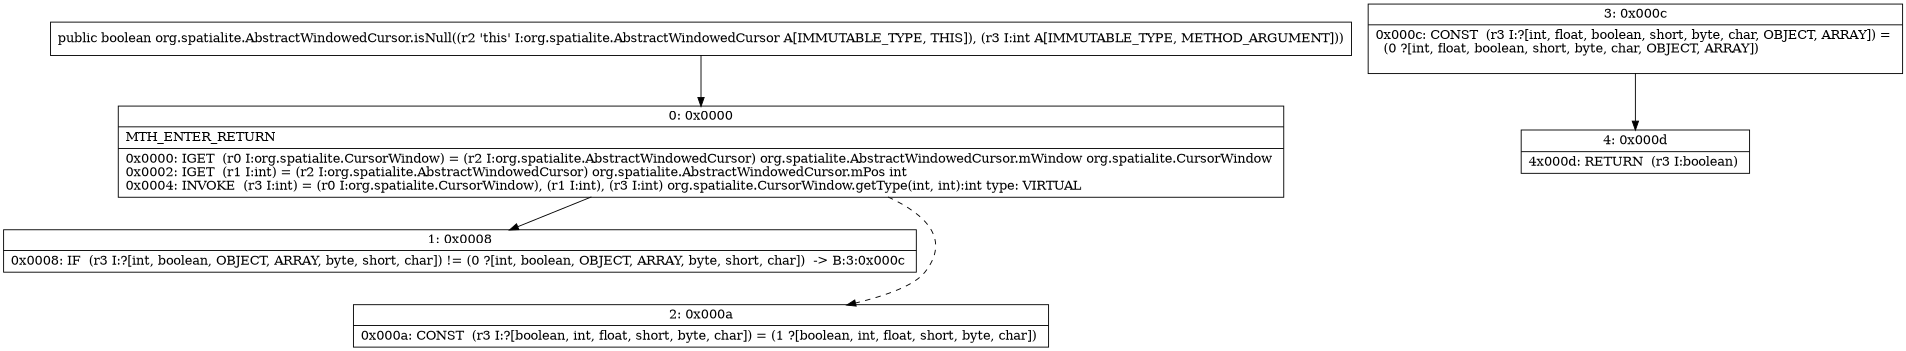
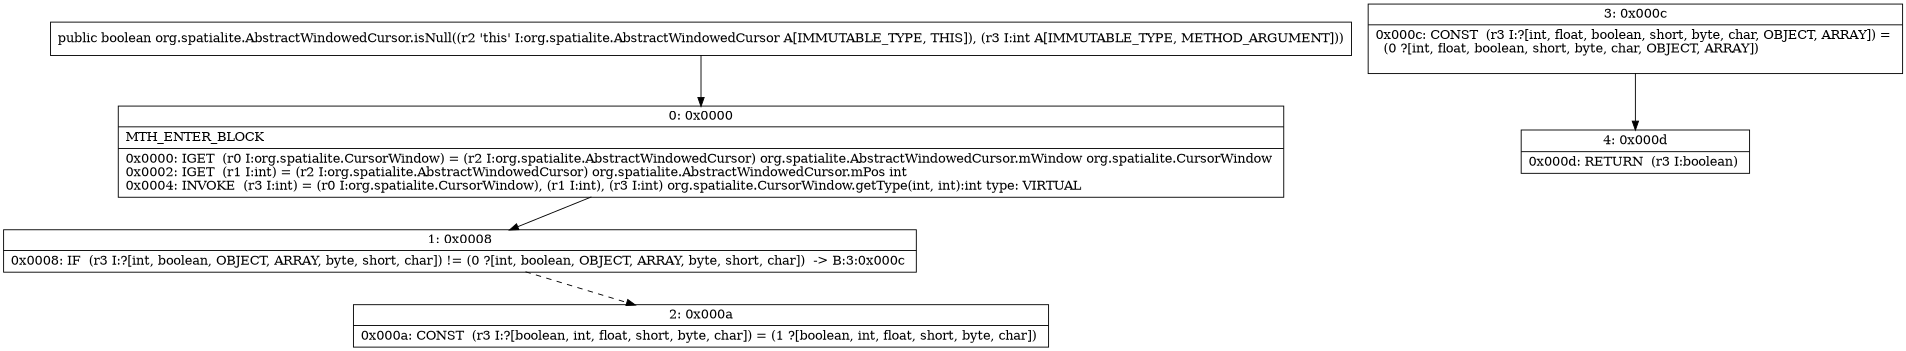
node "0: 0x0000": text "MTH_ENTER_RETURN" -> "MTH_ENTER_BLOCK"
node "4: 0x000d": text "4x000d: RETURN  (r3 I:boolean)" -> "0x000d: RETURN  (r3 I:boolean)"
edge "0: 0x0000" -> "2: 0x000a": now "1: 0x0008" -> "2: 0x000a"
